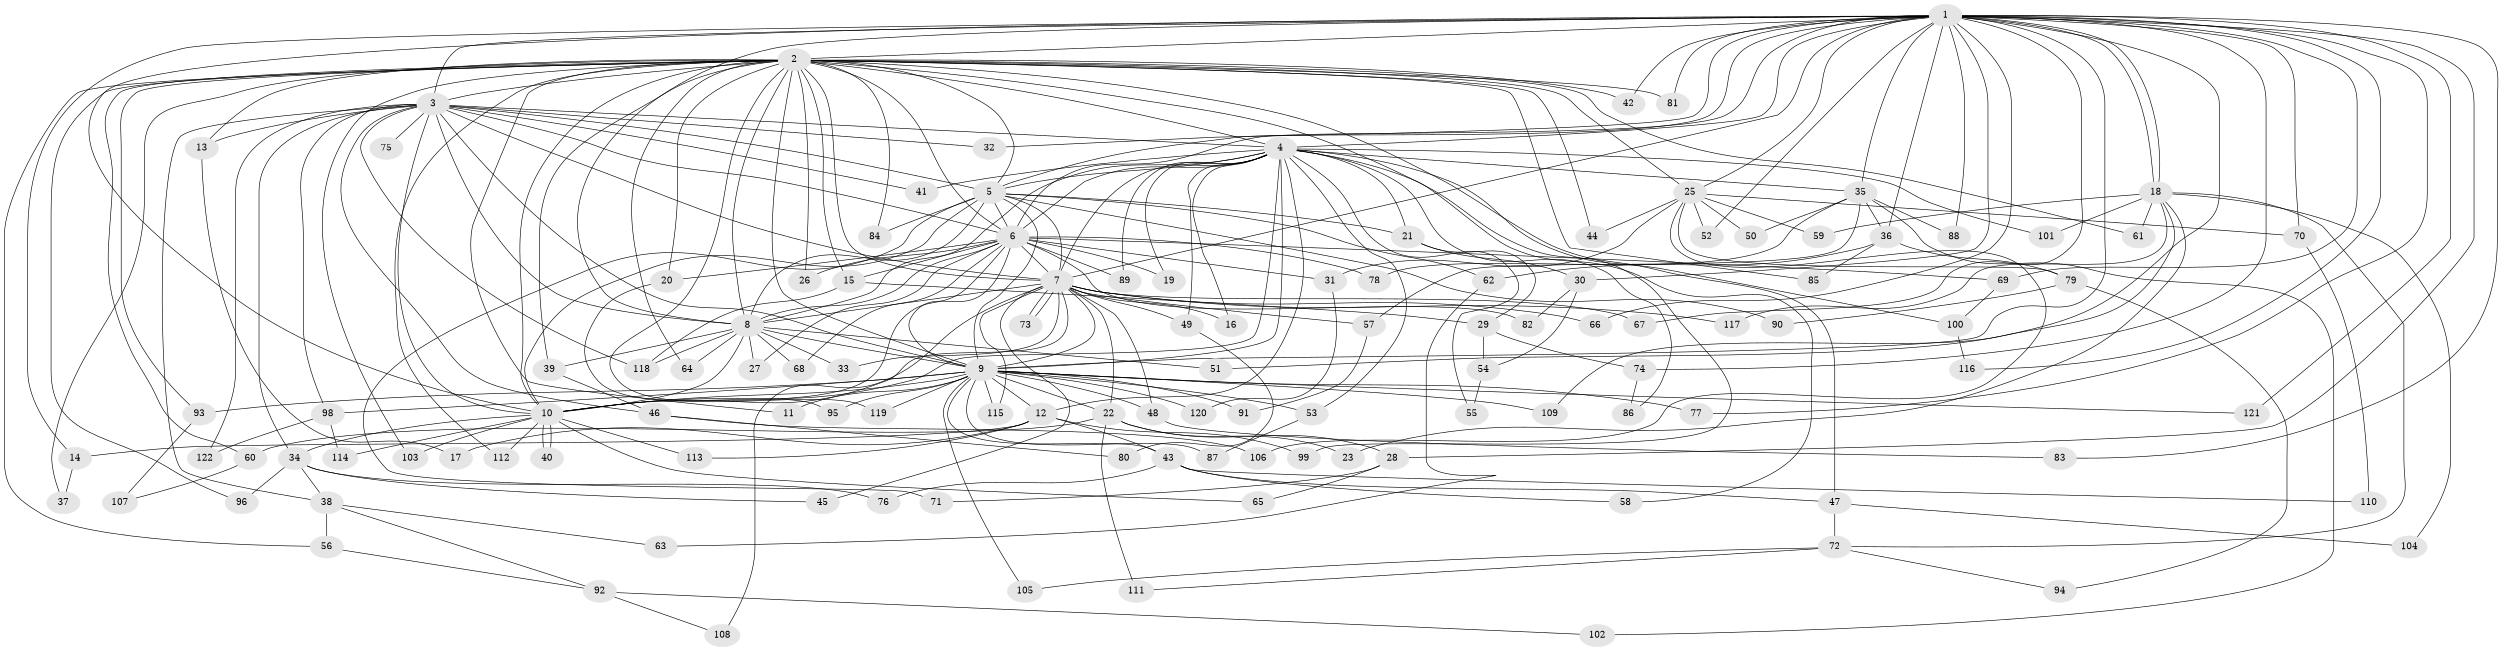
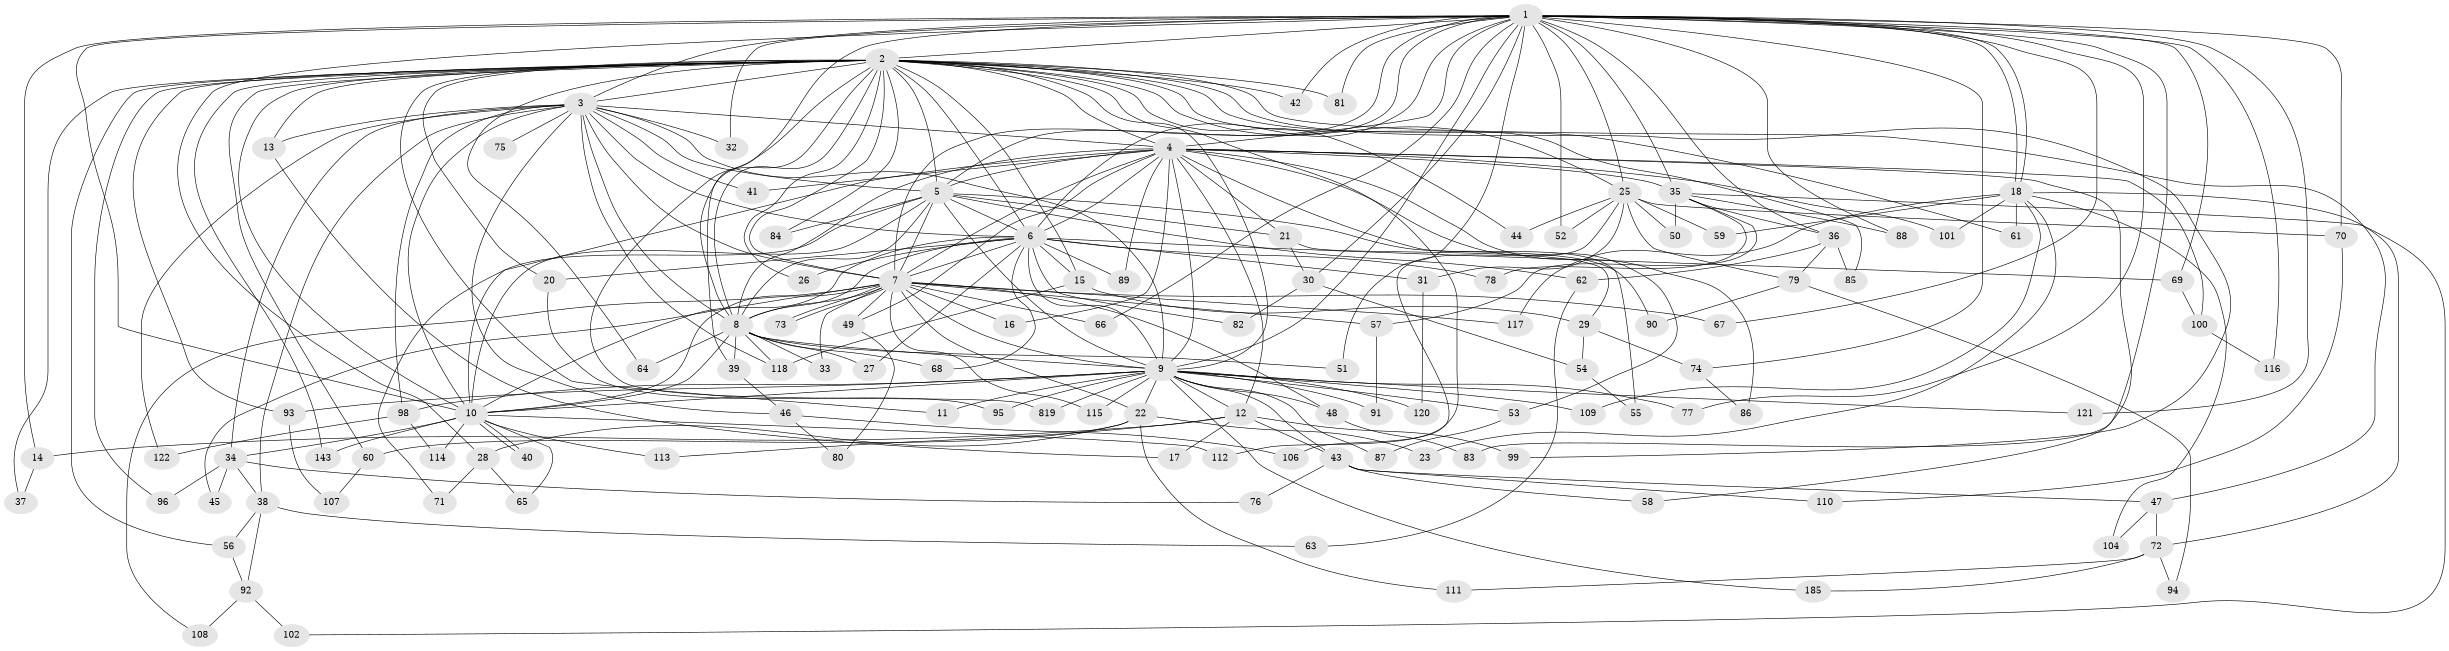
node "19": removed
node "119": label "119" -> "819"
node "103": label "103" -> "143"
node "105": label "105" -> "185"
